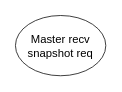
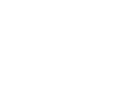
node "Master recv snapshot req": removed
